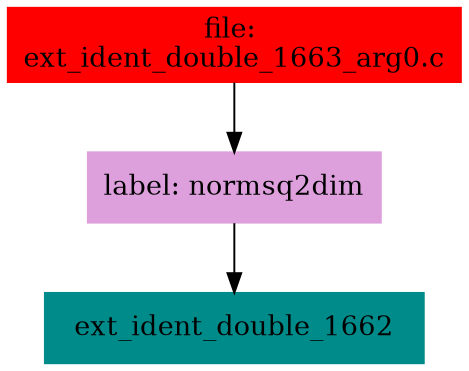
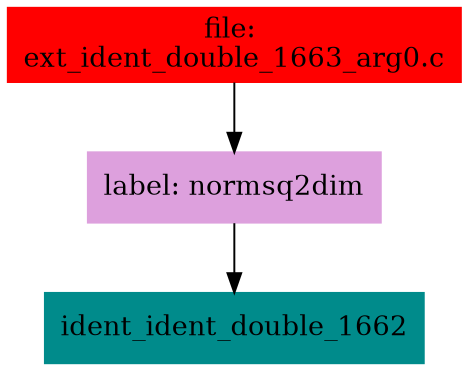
node "ext_ident_double_1662": label "ext_ident_double_1662" -> "ident_ident_double_1662"
